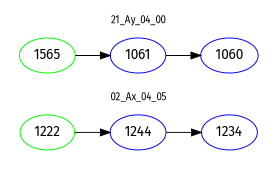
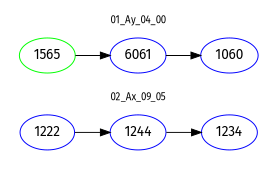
cluster "21_Ay_04_00": label "21_Ay_04_00" -> "01_Ay_04_00"
node "1061": label "1061" -> "6061"
cluster "02_Ax_04_05": label "02_Ax_04_05" -> "02_Ax_09_05"
node "1222": color green -> blue
